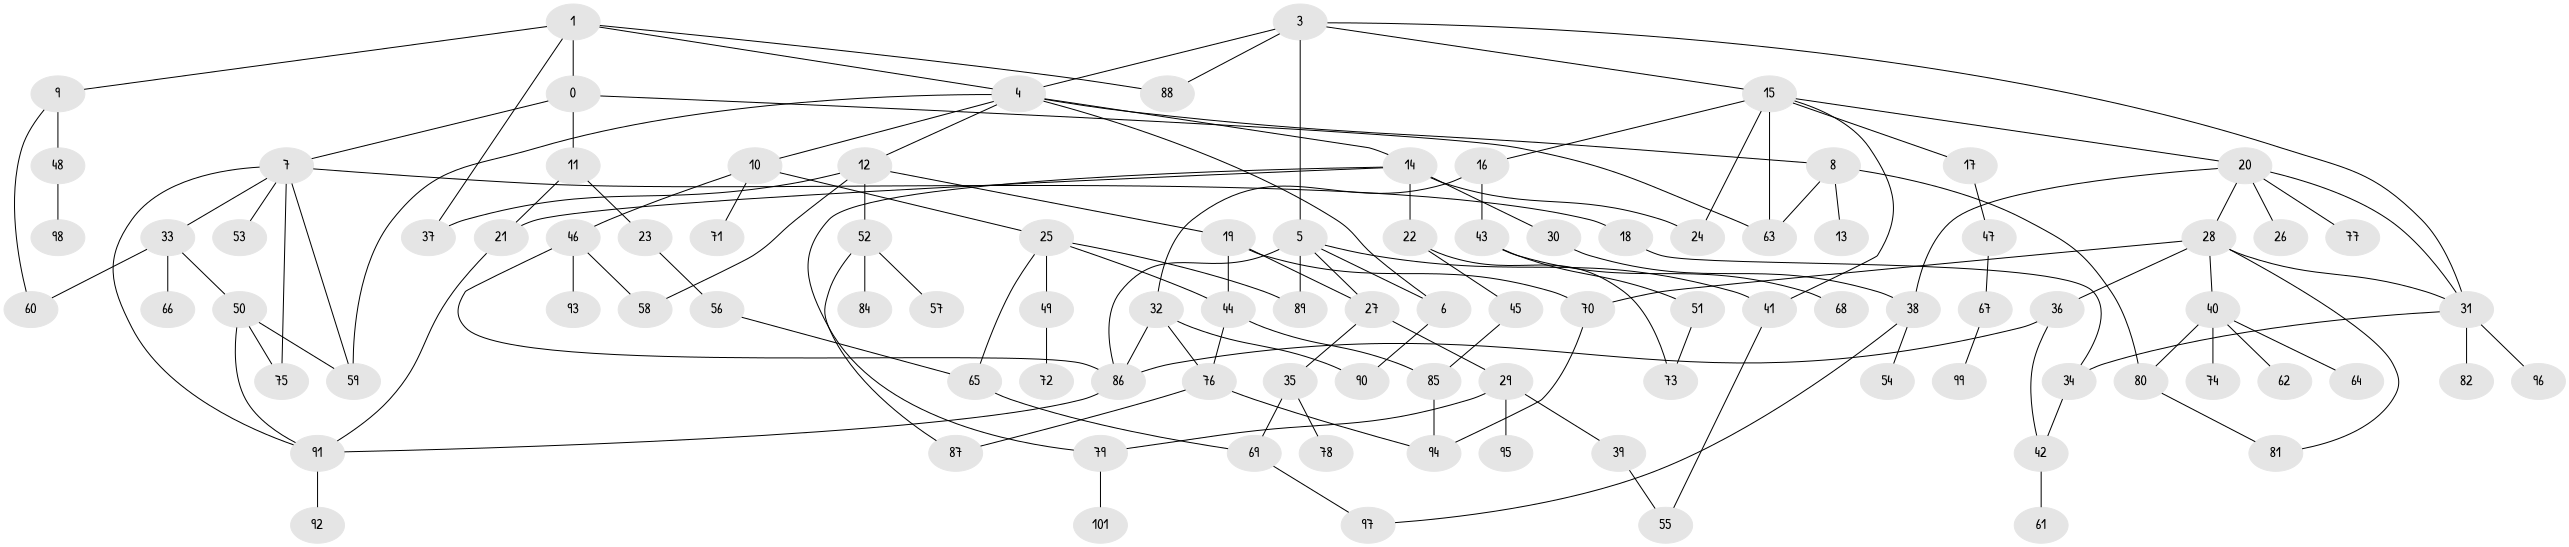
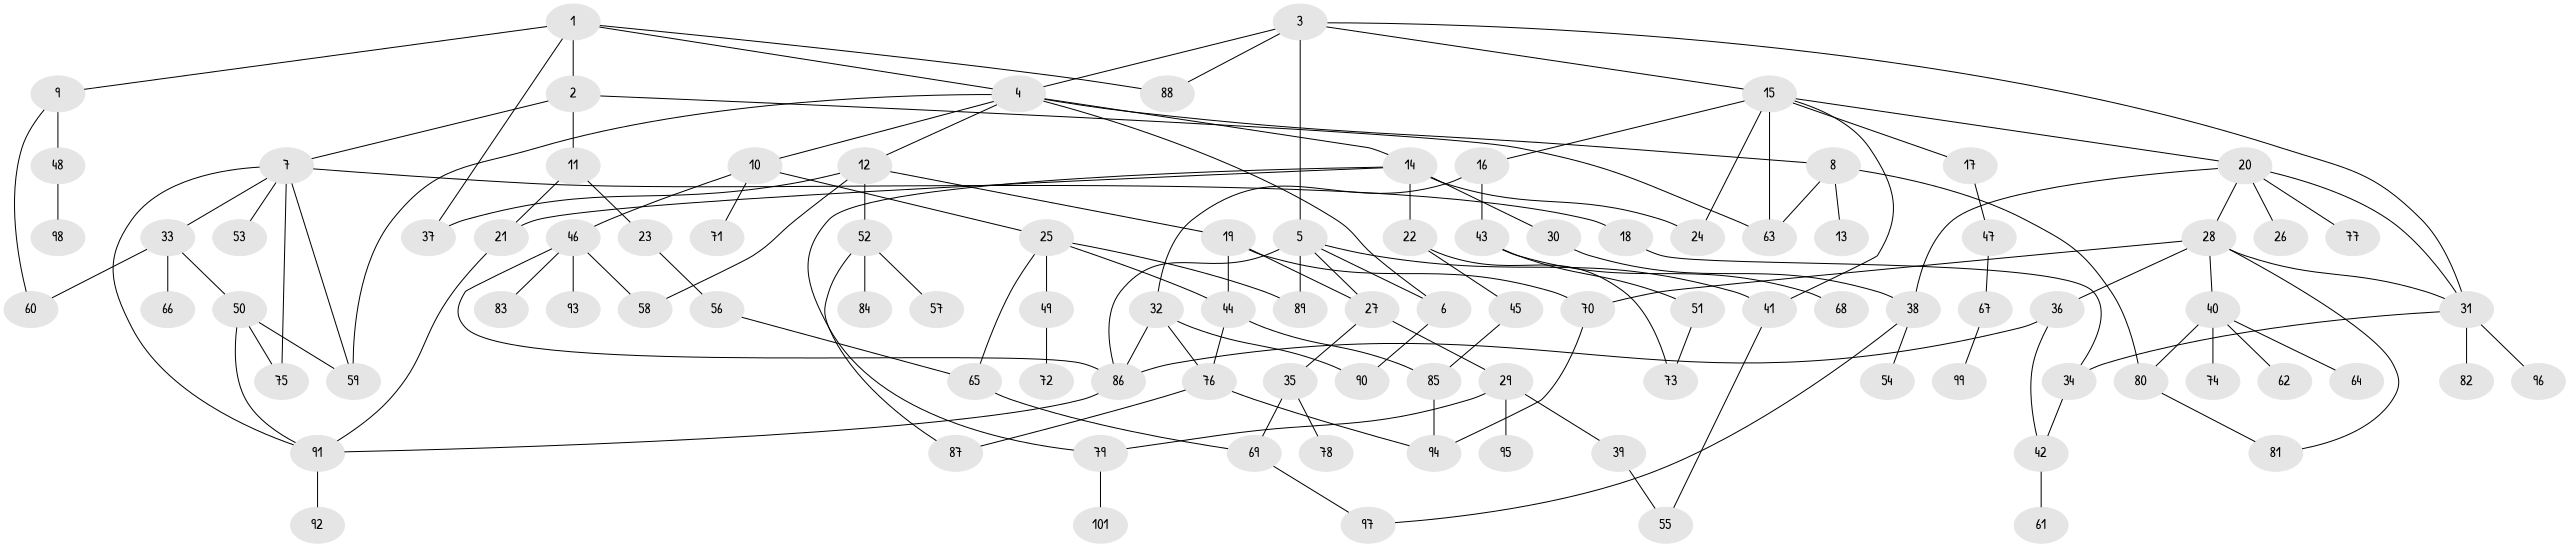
node "0": label "0" -> "2"
node "83": added
